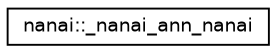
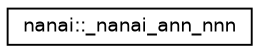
node "nanai::_nanai_ann_nanai": label "nanai::_nanai_ann_nanai" -> "nanai::_nanai_ann_nnn"
